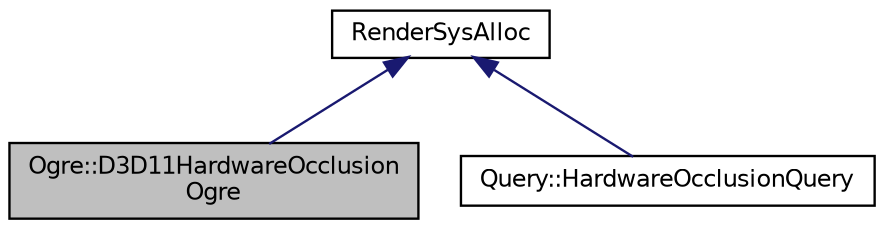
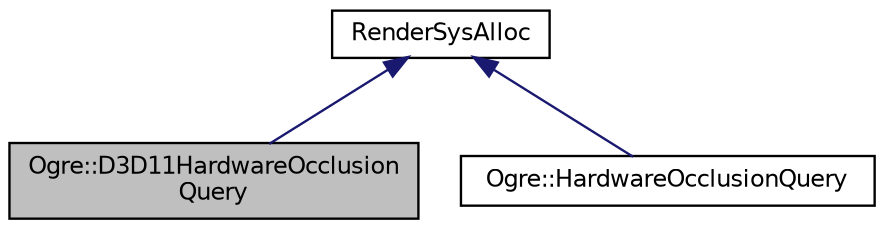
node "Ogre::D3D11HardwareOcclusion Ogre": label "Ogre::D3D11HardwareOcclusion Ogre" -> "Ogre::D3D11HardwareOcclusion Query"
node "Query::HardwareOcclusionQuery": label "Query::HardwareOcclusionQuery" -> "Ogre::HardwareOcclusionQuery"
